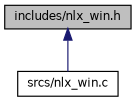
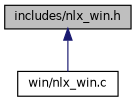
node "srcs/nlx_win.c": label "srcs/nlx_win.c" -> "win/nlx_win.c"
